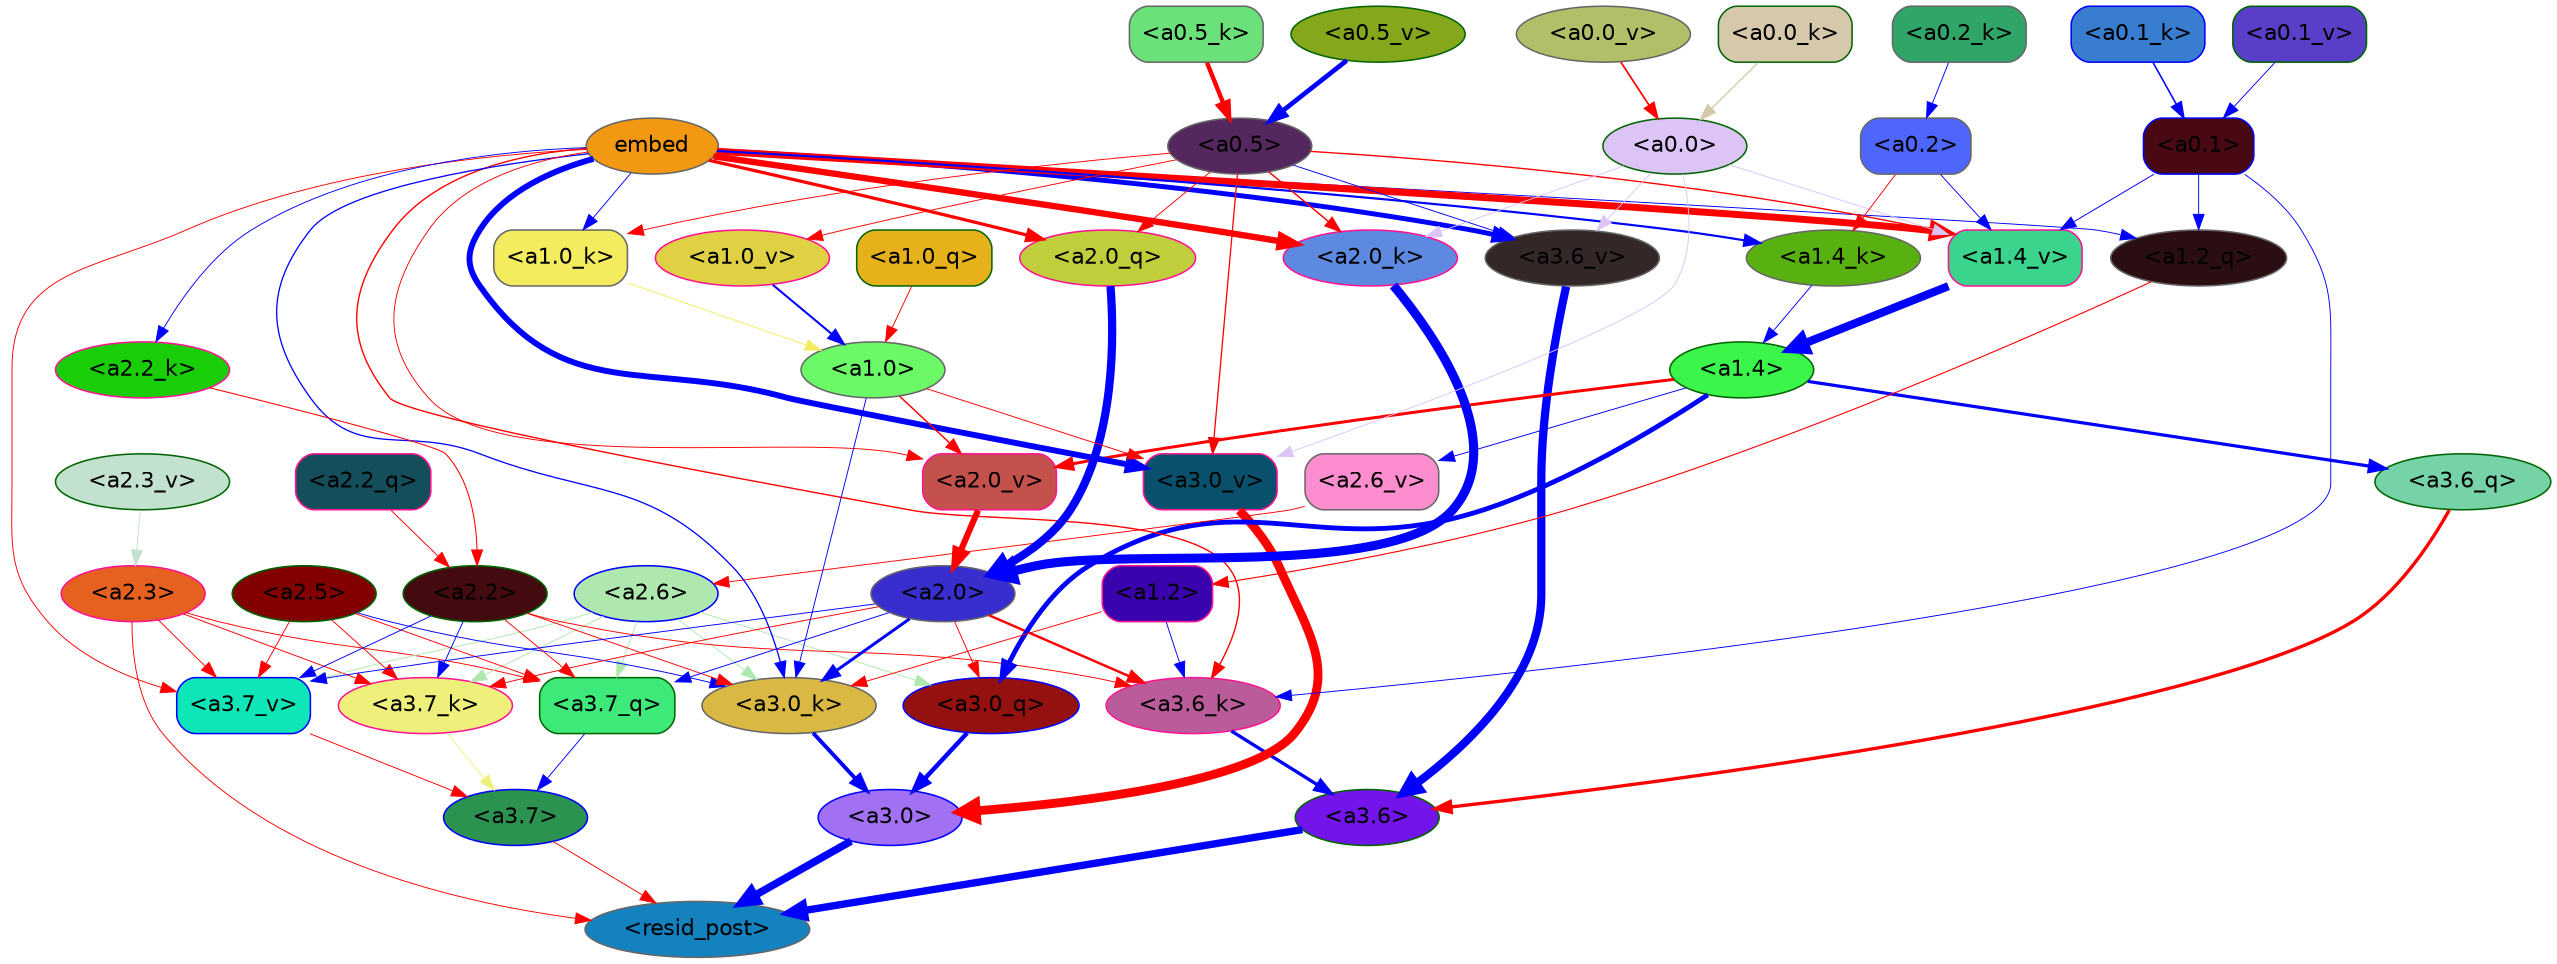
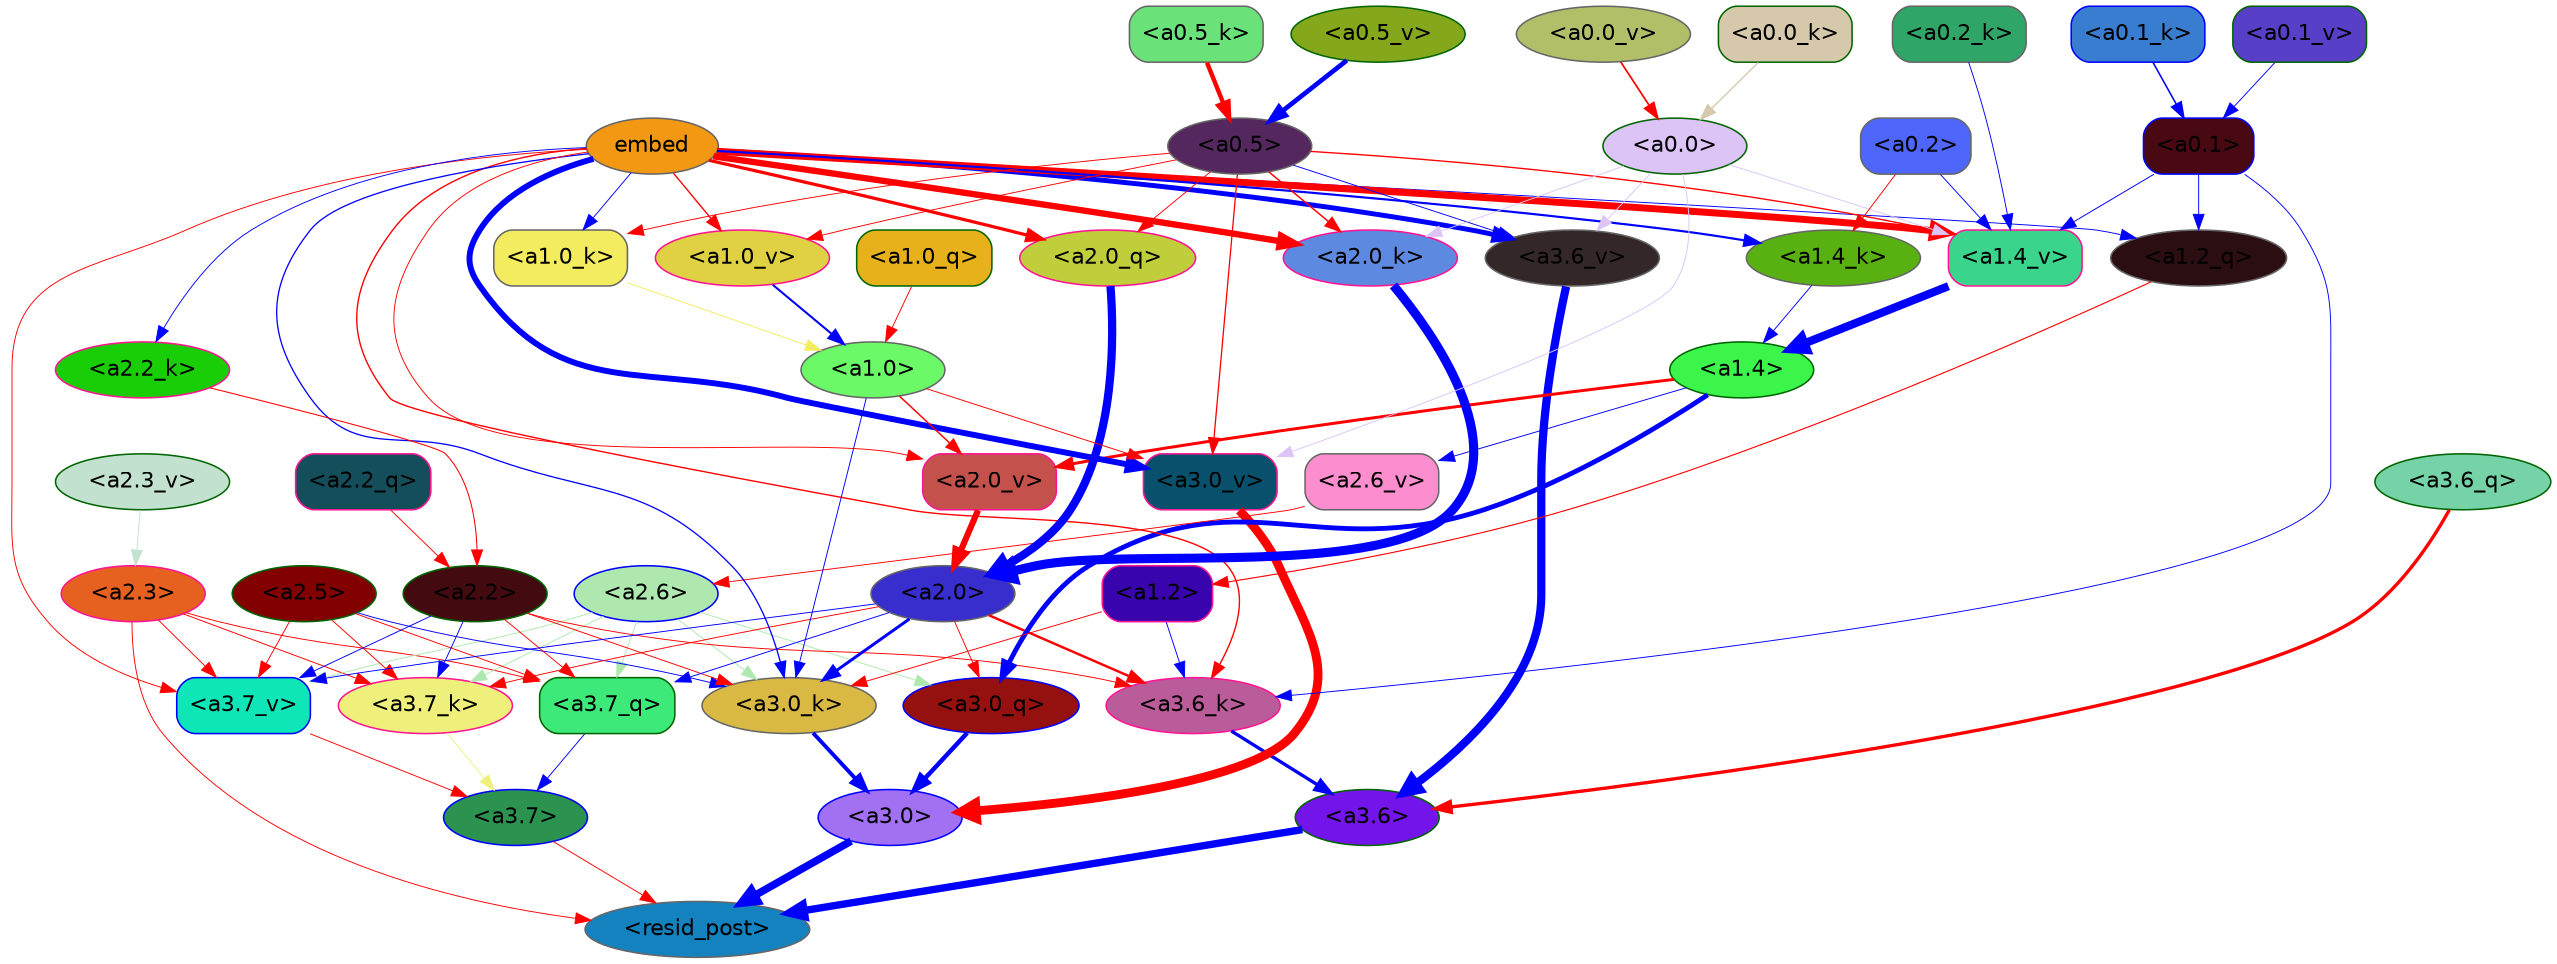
edge "<a0.2_k>" -> "<a0.2>": now "<a0.2_k>" -> "<a1.4_v>"
edge "embed" -> "<a1.0_v>": added
edge "<a1.4>" -> "<a3.6_q>": removed
